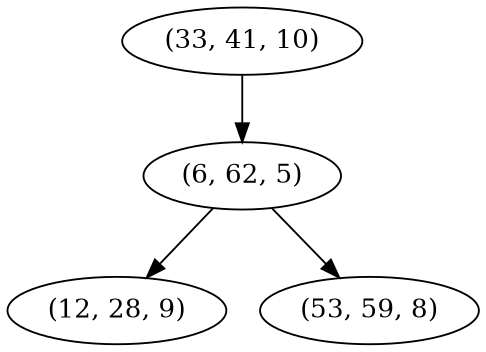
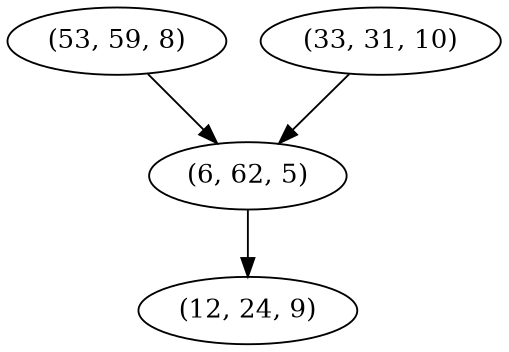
node "(33, 41, 10)": label "(33, 41, 10)" -> "(33, 31, 10)"
edge "(6, 62, 5)" -> "(53, 59, 8)": reversed
node "(12, 28, 9)": label "(12, 28, 9)" -> "(12, 24, 9)"
